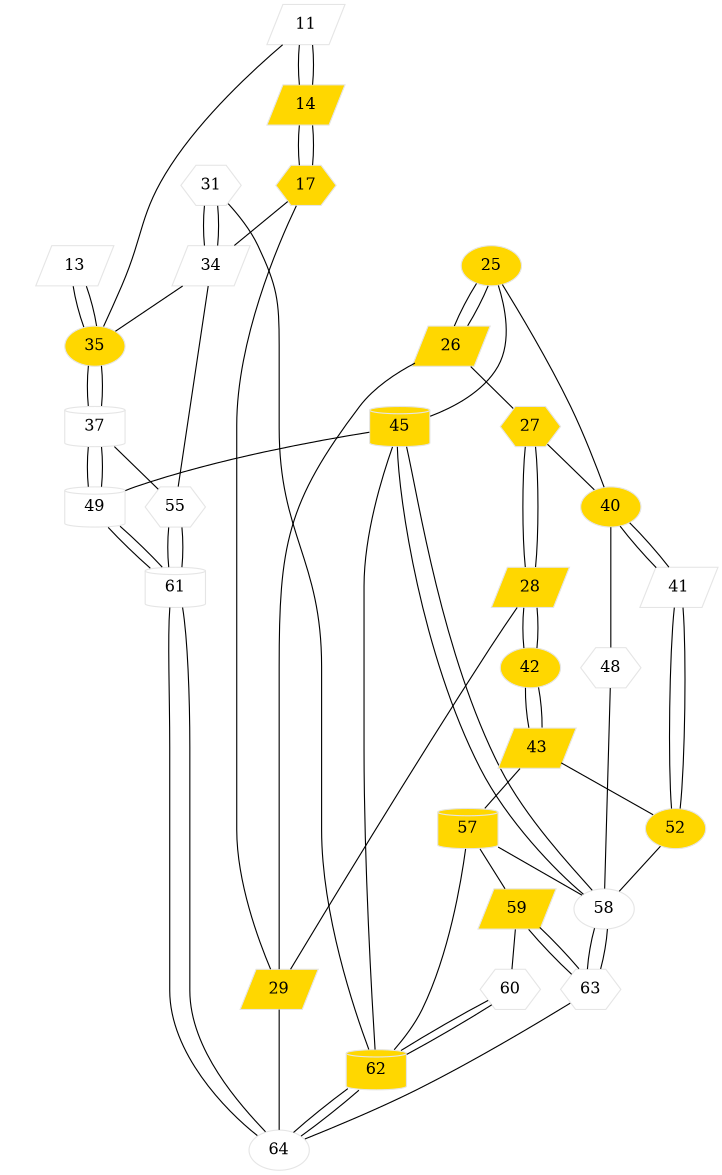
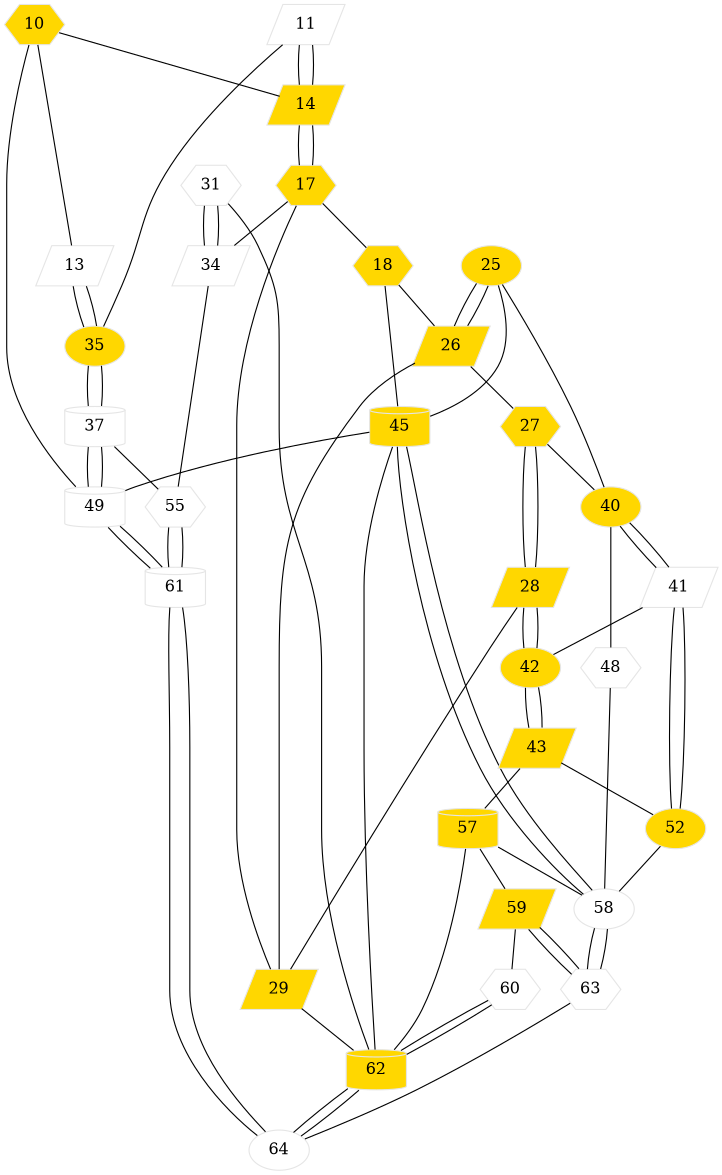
node "10": added
node "18": added
edge "34" -- "35": removed
edge "41" -- "42": added
edge "29" -- "64": now "29" -- "62"
